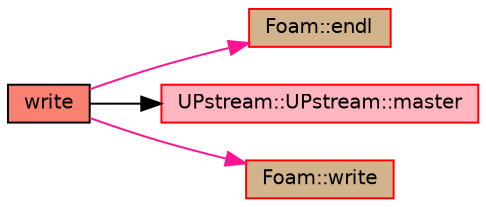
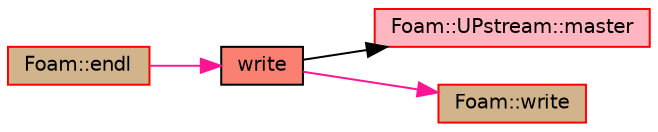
edge "write" -> "Foam::endl": reversed
node "UPstream::UPstream::master": label "UPstream::UPstream::master" -> "Foam::UPstream::master"
